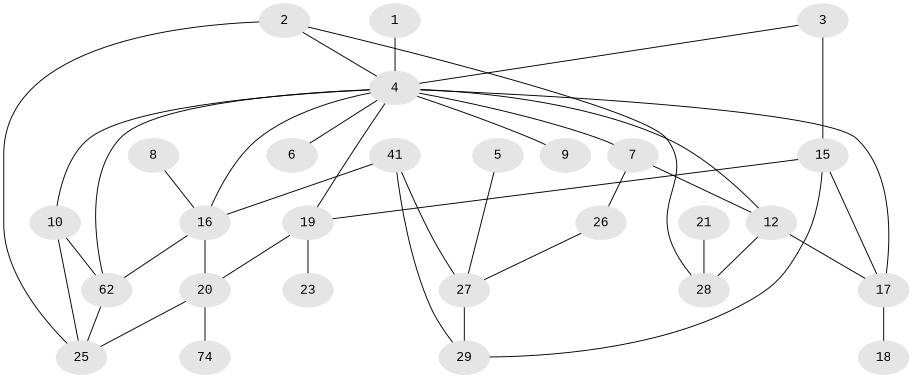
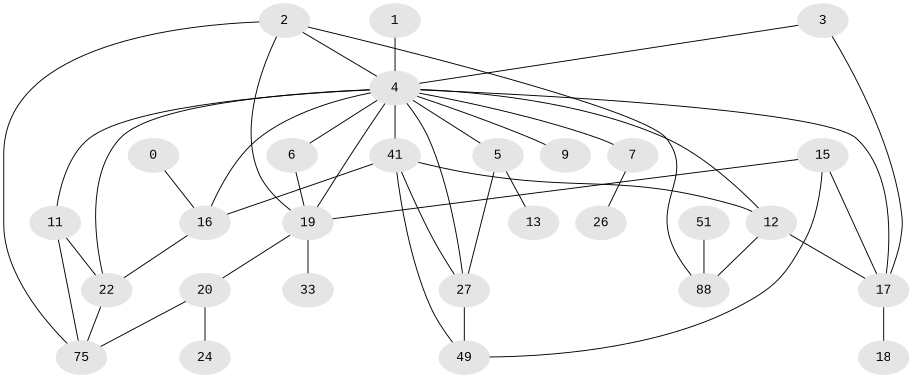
edge "3" -- "15": now "3" -- "17"
edge "4" -- "41": added
edge "4" -- "5": added
edge "2" -- "19": added
node "8": label "8" -> "0"
edge "6" -- "19": added
edge "7" -- "12": now "41" -- "12"
node "10": label "10" -> "11"
node "13": added
node "21": label "21" -> "51"
edge "26" -- "27": now "4" -- "27"
edge "16" -- "20": removed
node "62": label "62" -> "22"
node "23": label "23" -> "33"
node "28": label "28" -> "88"
node "25": label "25" -> "75"
node "74": label "74" -> "24"
node "29": label "29" -> "49"
